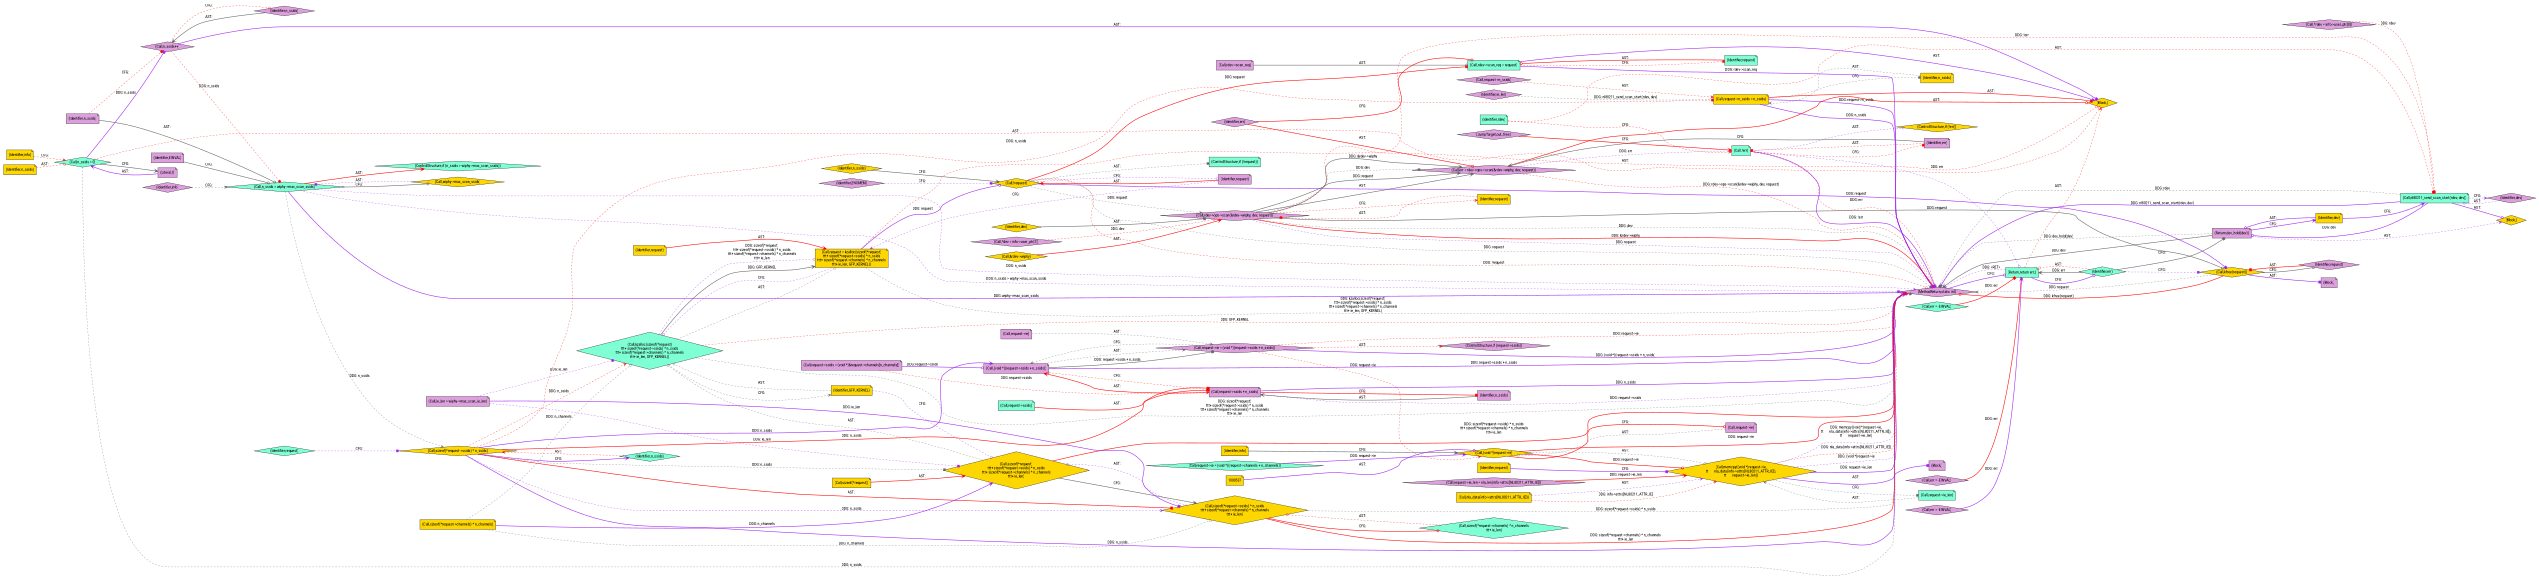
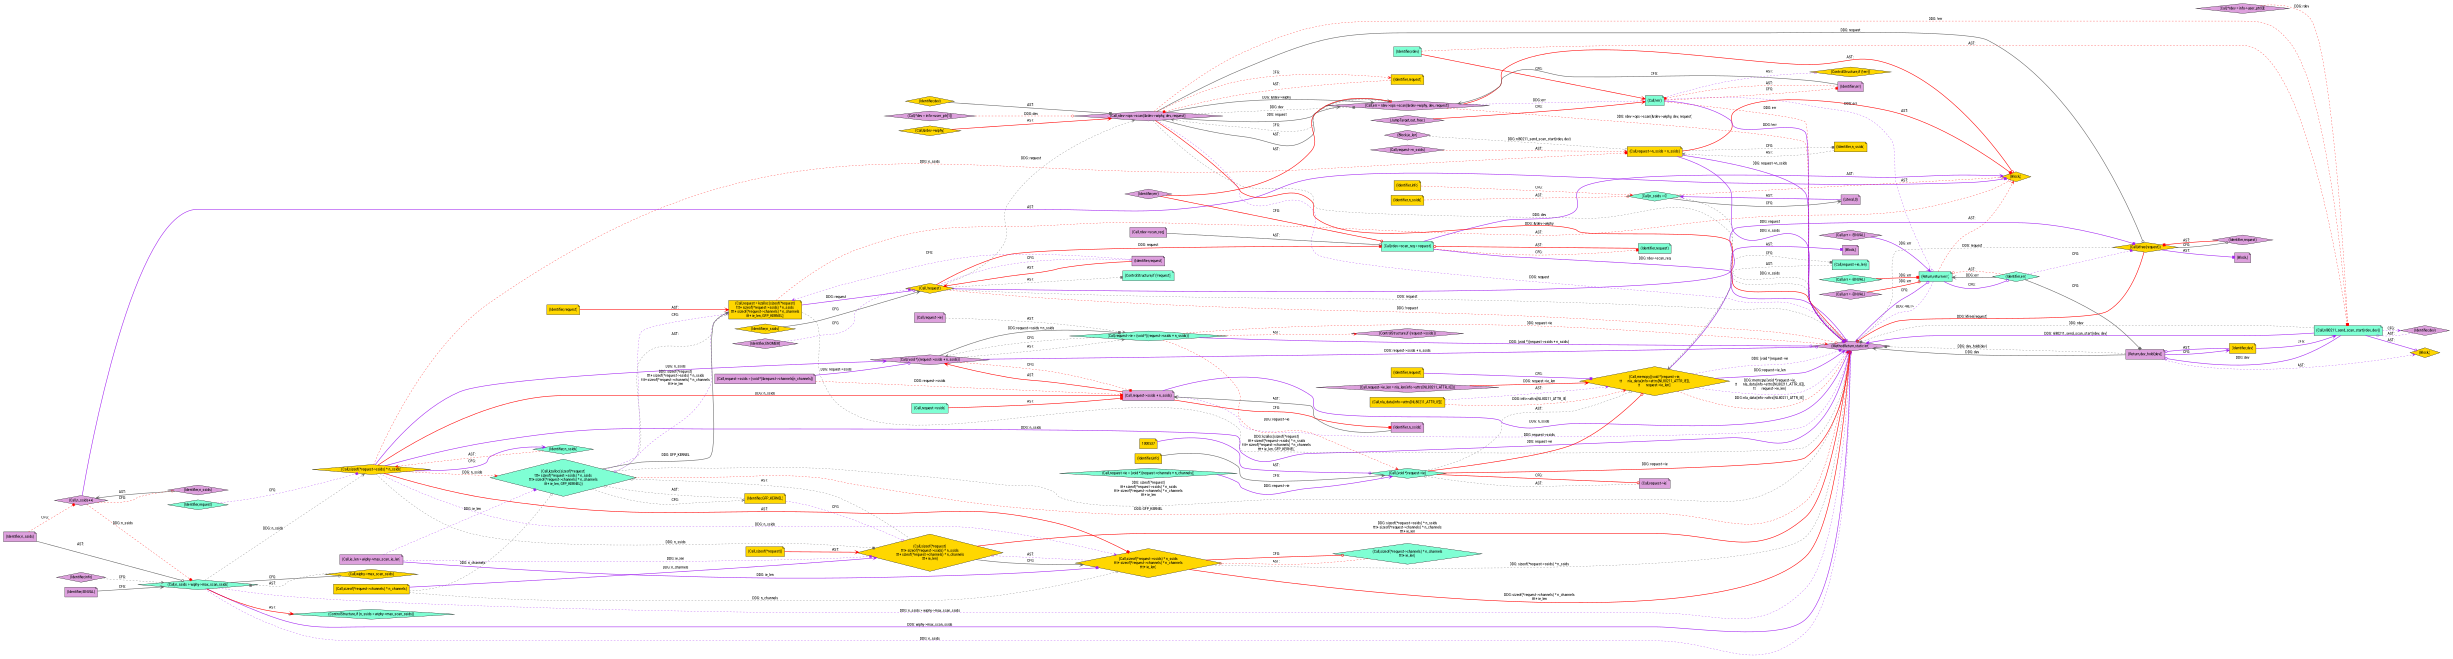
node "(Identifier,ie_len)": label "(Identifier,ie_len)" -> "(Block,ie_len)"
edge "(Call,n_ssids = 0)" -> "(Call,n_ssids++)": removed, label "DDG: n_ssids"
edge "(Identifier,rdev)" -> "(Call,!err)": style dashed -> bold
edge "(Call,err = rdev->ops->scan(&rdev->wiphy, dev, request))" -> "(Call,rdev->ops->scan(&rdev->wiphy, dev, request))": added, label "CFG:"
edge "(Identifier,EINVAL)" -> "(Call,n_ssids > wiphy->max_scan_ssids)": arrowhead odot -> vee
edge "(Call,wiphy->max_scan_ssids)" -> "(Call,n_ssids > wiphy->max_scan_ssids)": color purple -> gray40
node "(Call,request->ie = (void *)(request->ssids + n_ssids))": fillcolor plum -> aquamarine
node "(Call,(void *)(request->ssids + n_ssids))": shape note -> diamond
node "(Call,(void *)request->ie)": fillcolor gold -> aquamarine
